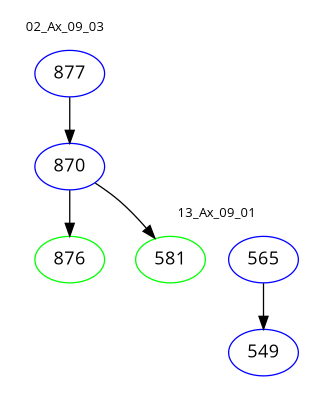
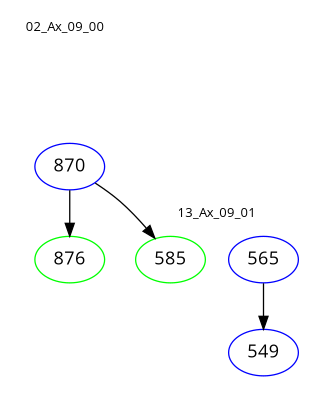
cluster "02_Ax_09_03": label "02_Ax_09_03" -> "02_Ax_09_00"
node "877": removed
node "581": label "581" -> "585"
